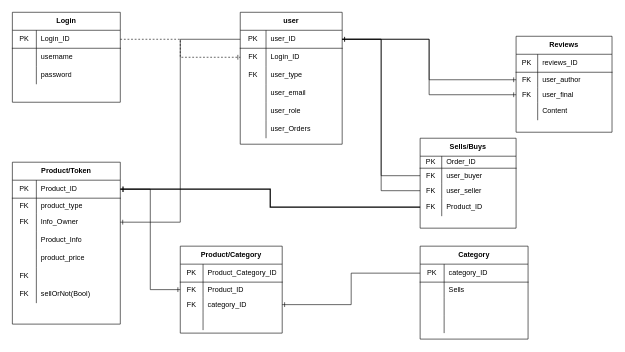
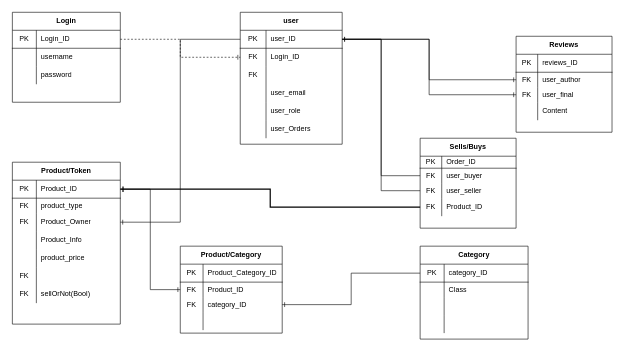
node "user_type": removed
node "Info_Owner": label "Info_Owner" -> "Product_Owner"
node "Sells": label "Sells" -> "Class"
